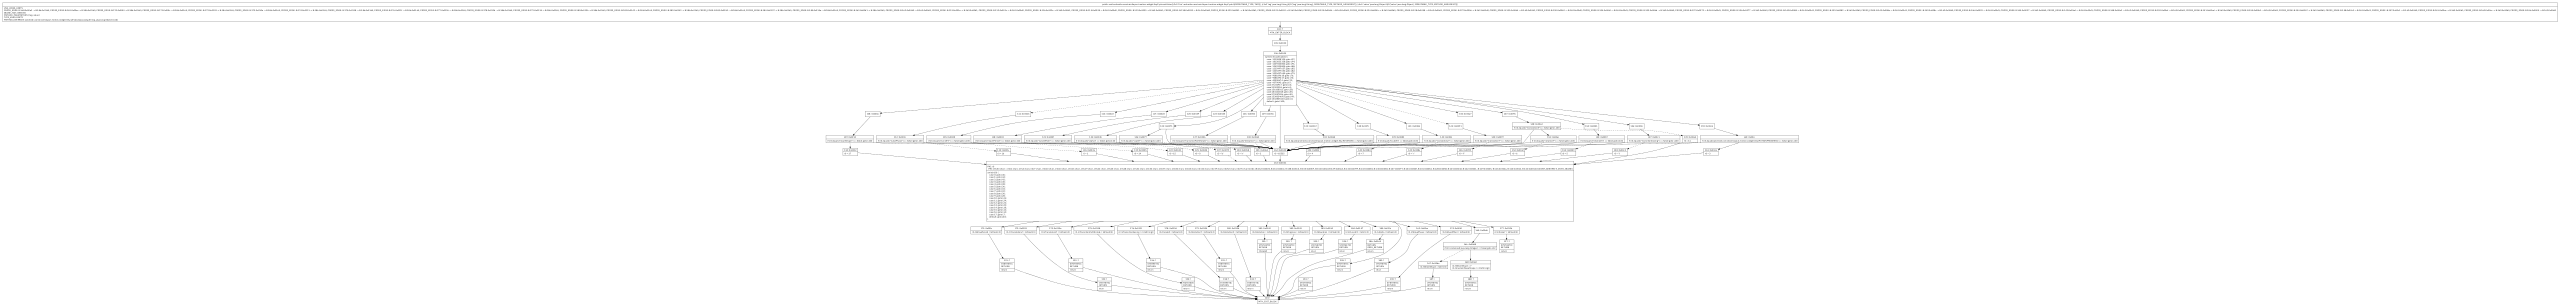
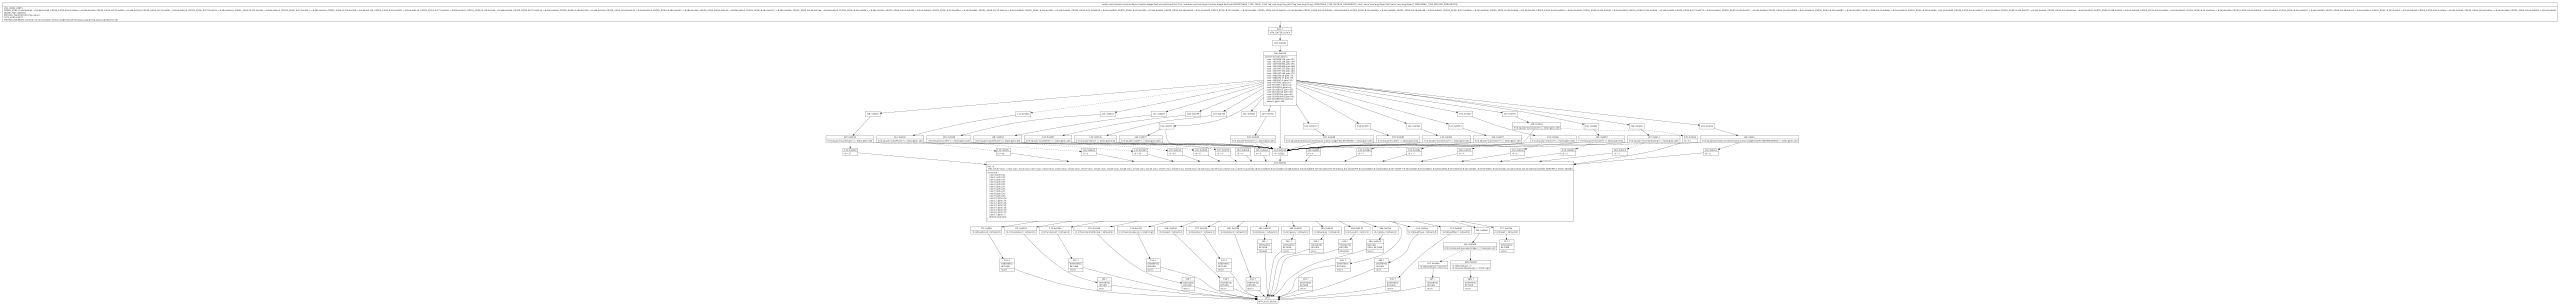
edge "106: 0x0005" -> "144: 0x0091": style dashed -> solid
edge "148: 0x00a2" -> "151: 0x00ad": now "150: 0x00a7" -> "151: 0x00ad"
node "127: 0x0056": removed
node "204: ?": text "return" -> "mRotation"
